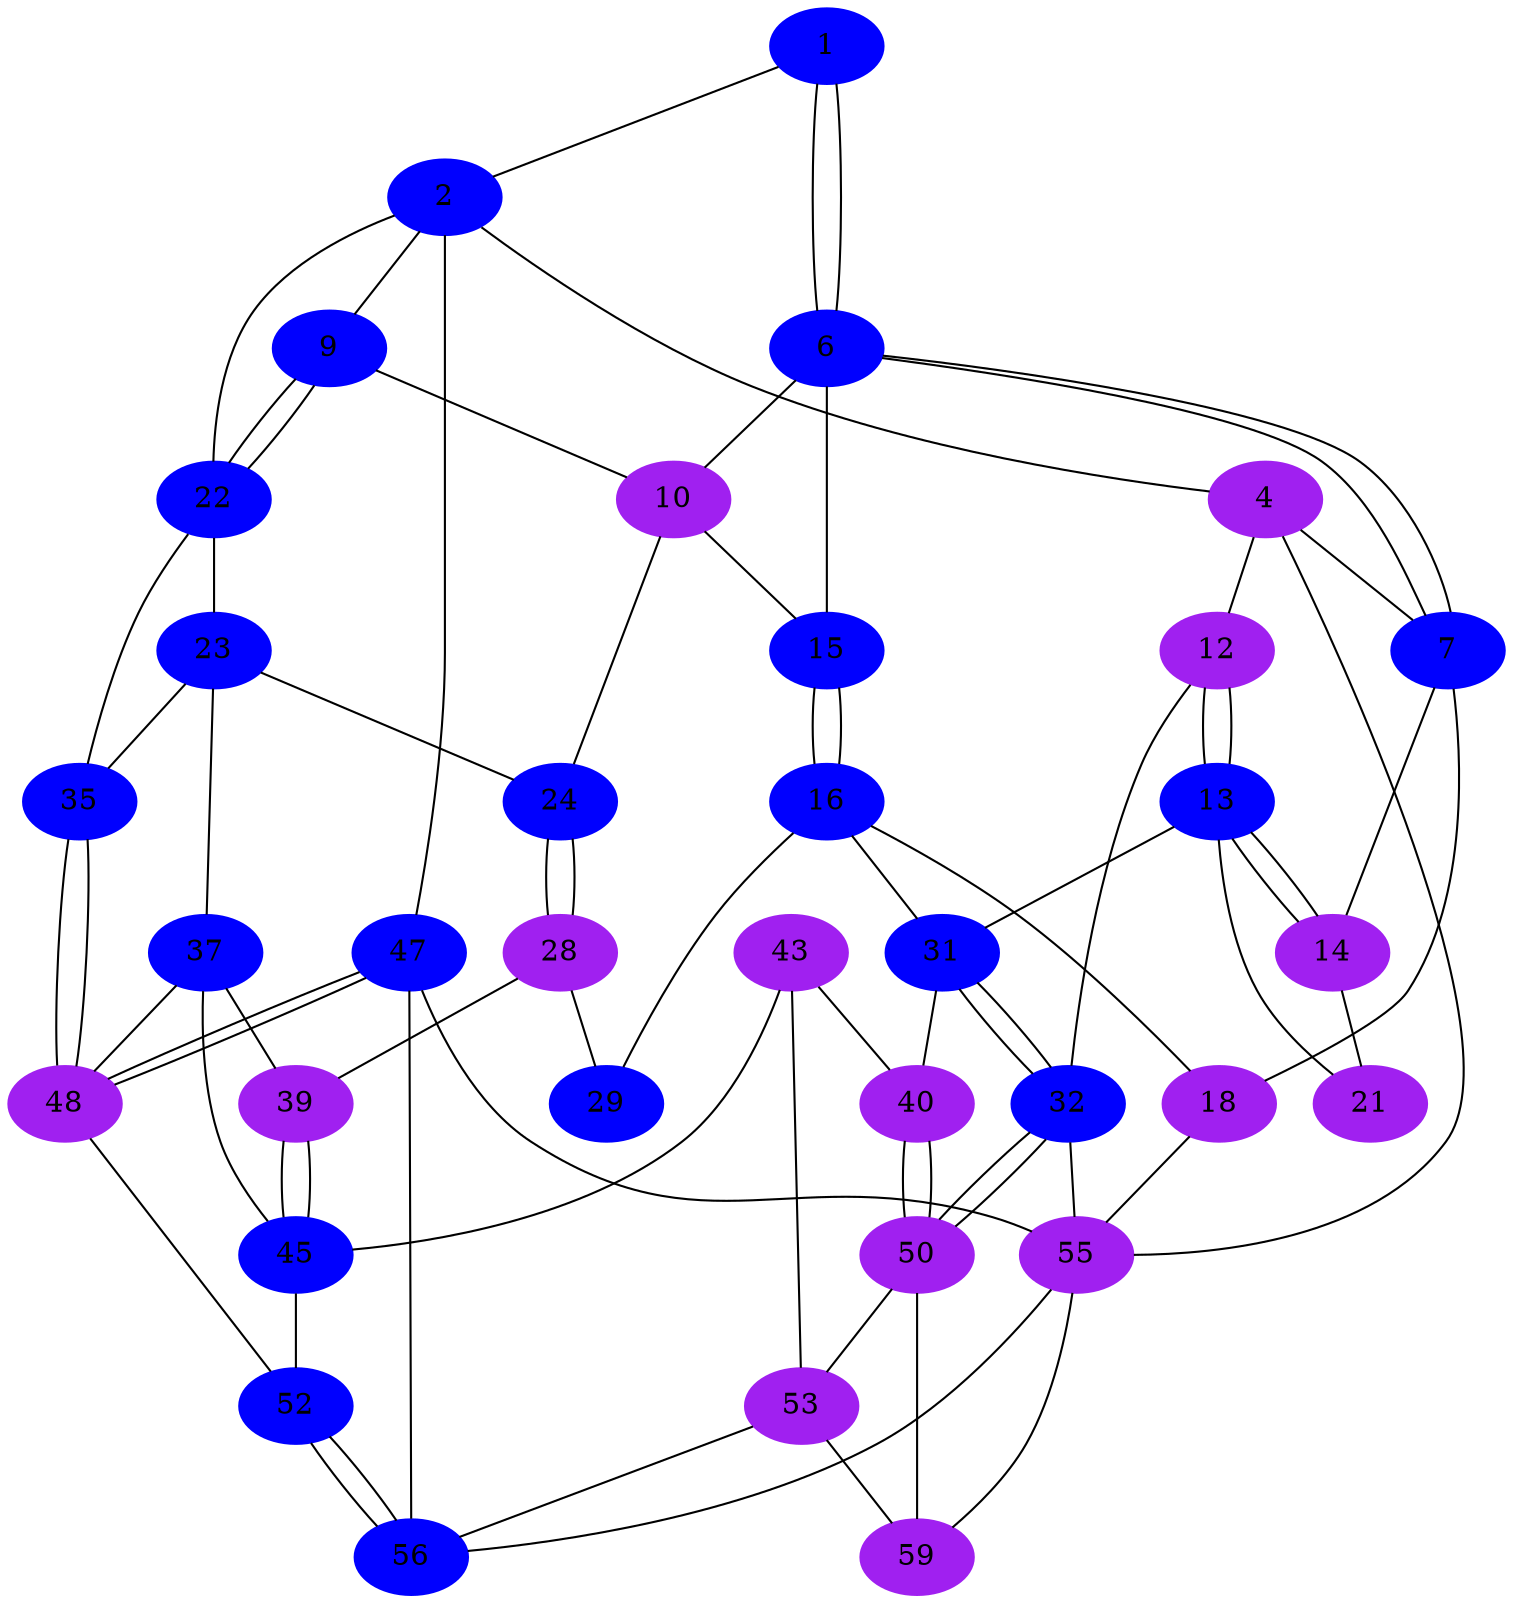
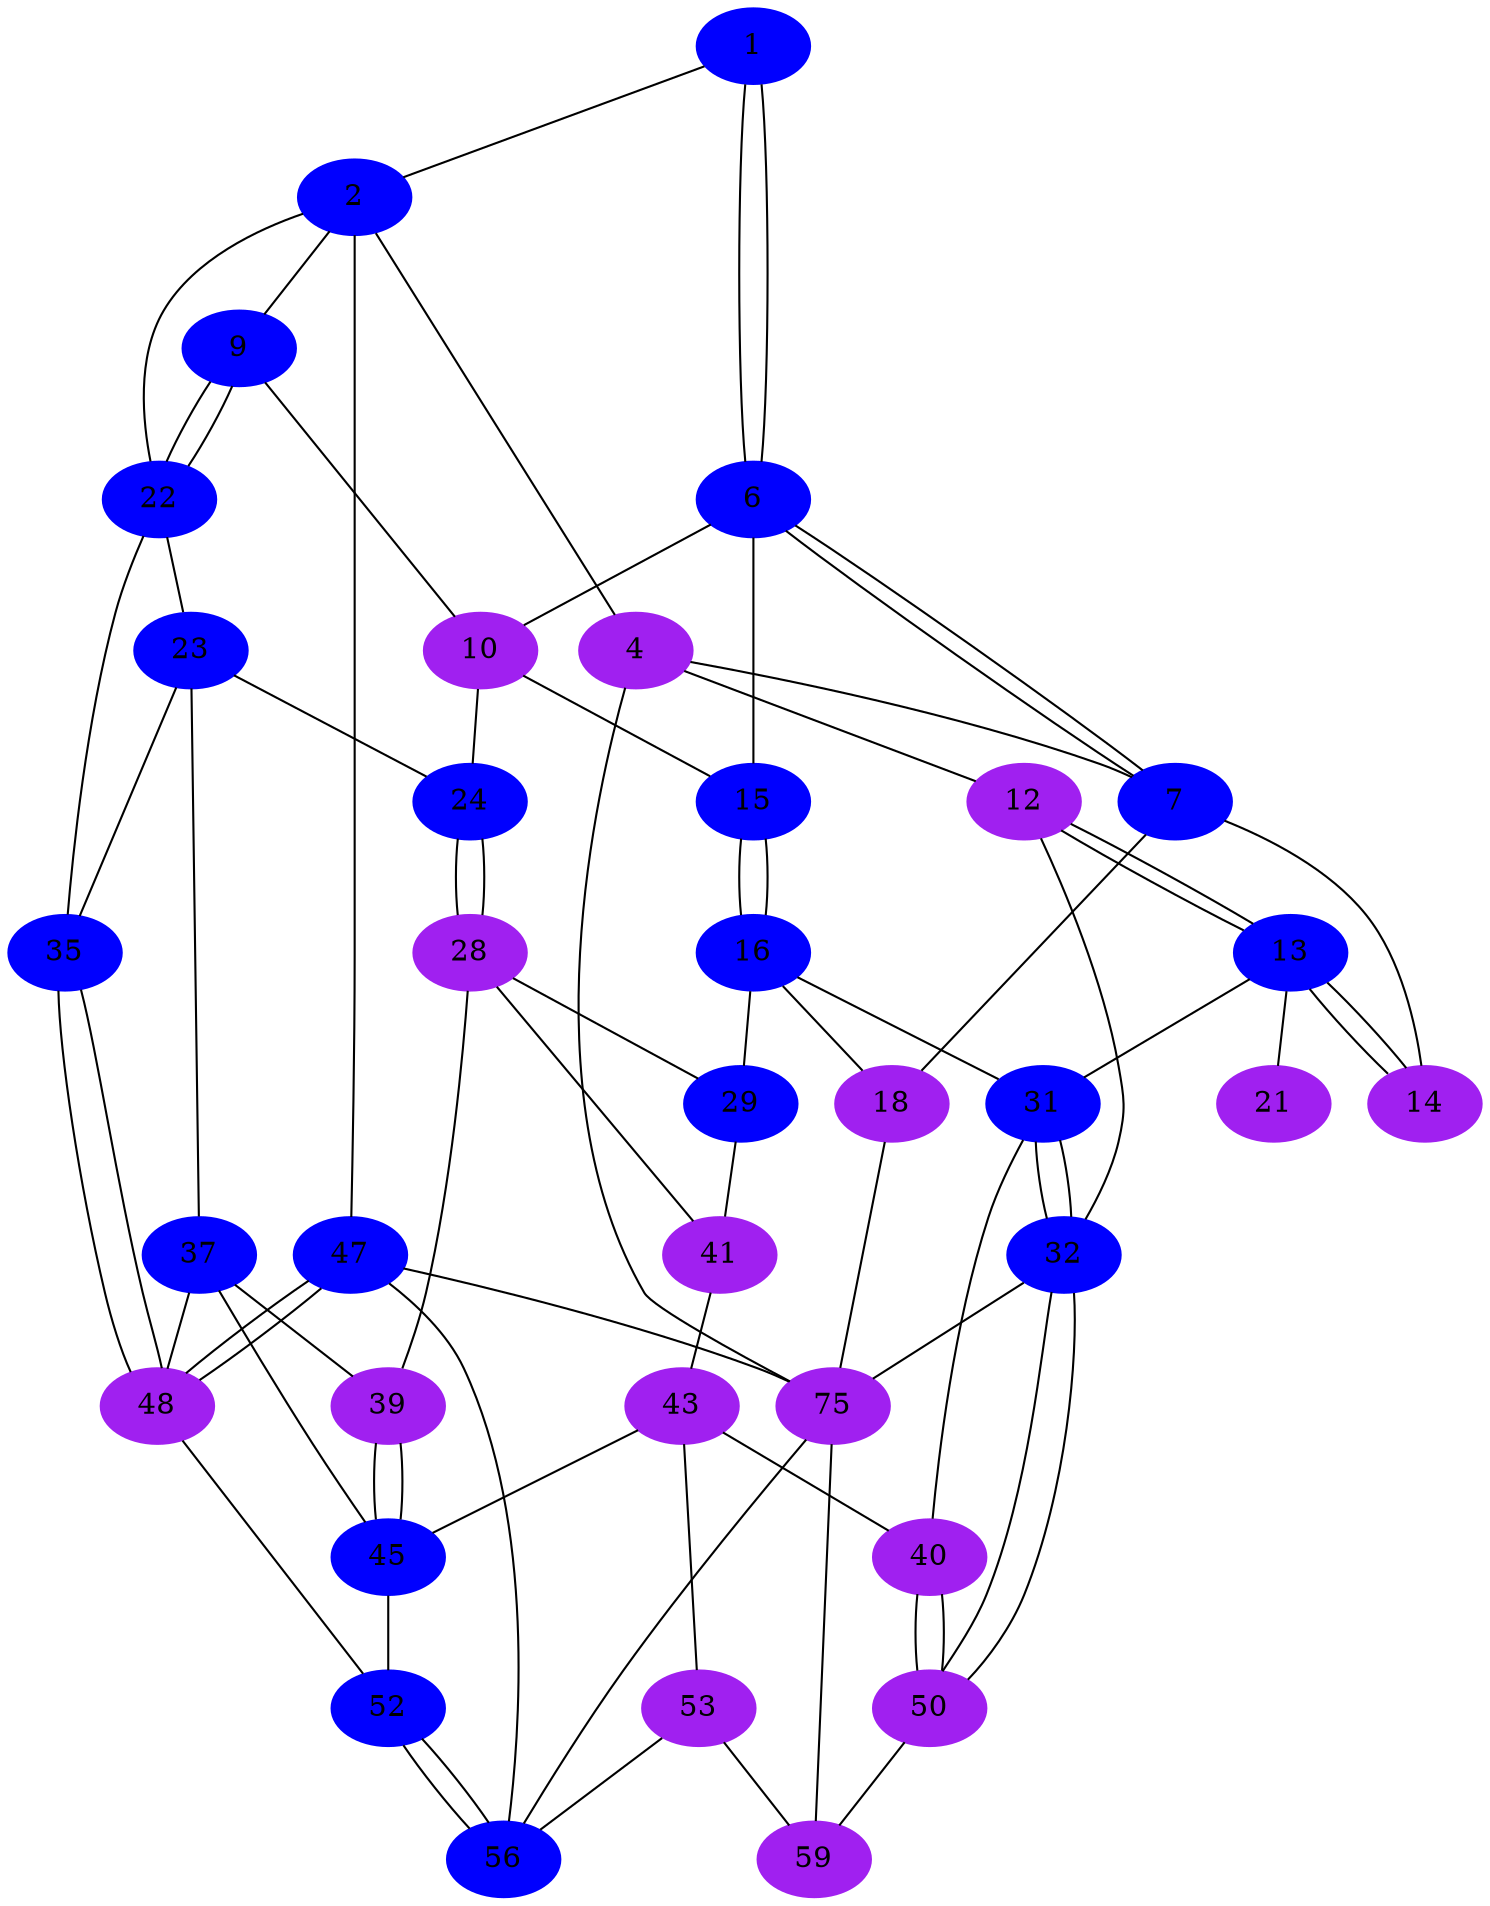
edge "14" -- "21": removed
node "41": added
node "55": label "55" -> "75"
edge "50" -- "53": removed
